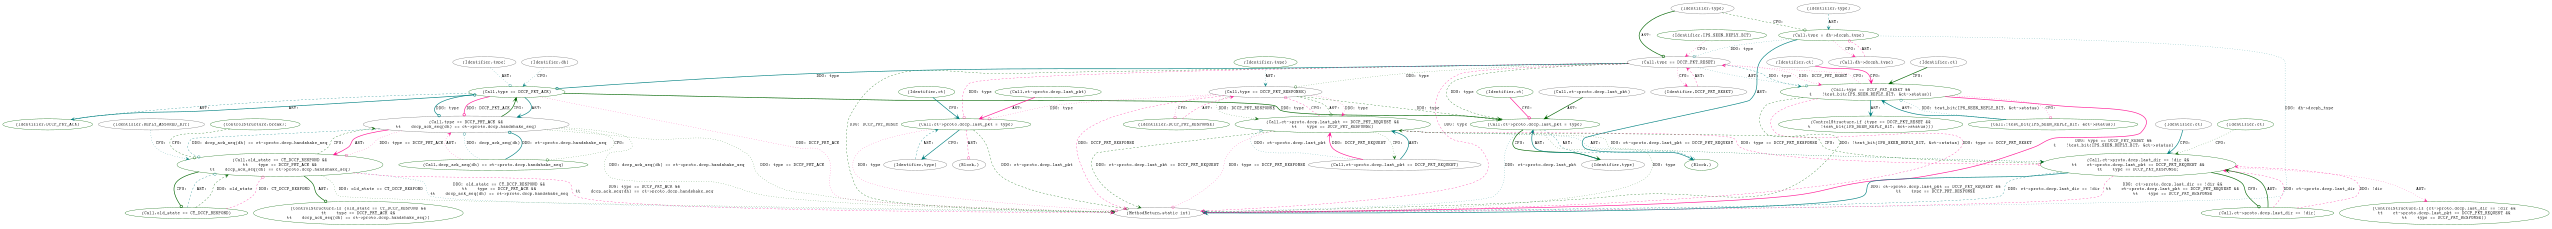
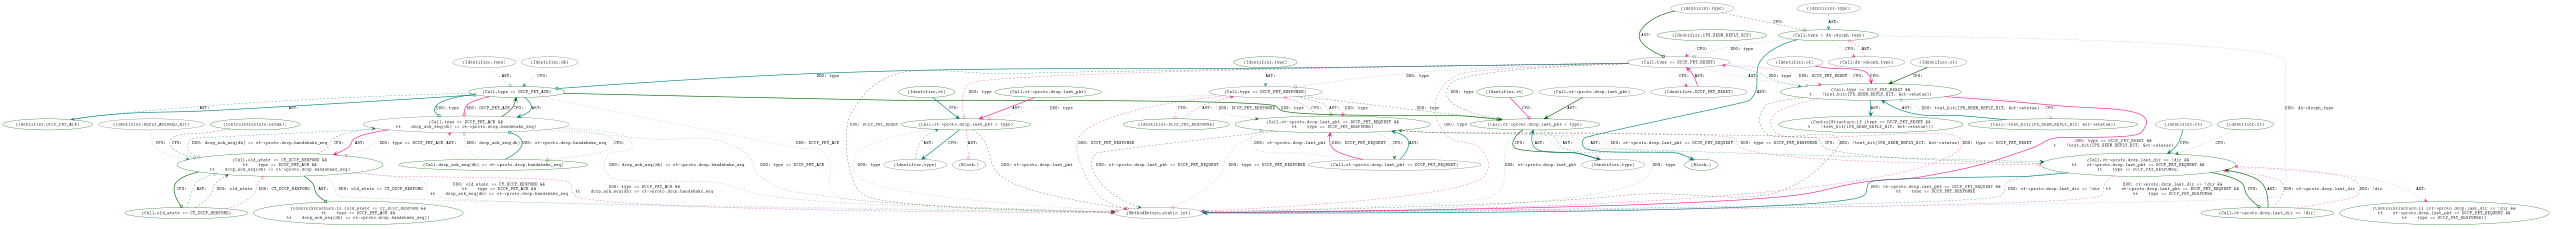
edge "(Identifier,DCCP_PKT_RESET)" -> "(Call,type == DCCP_PKT_RESET)": style dashed -> bold
